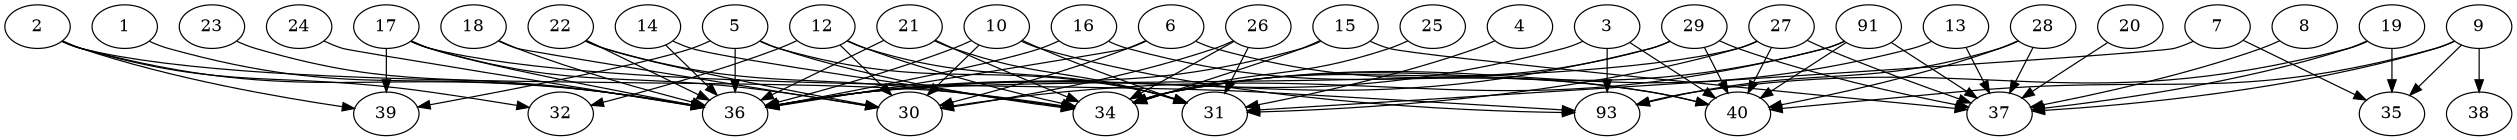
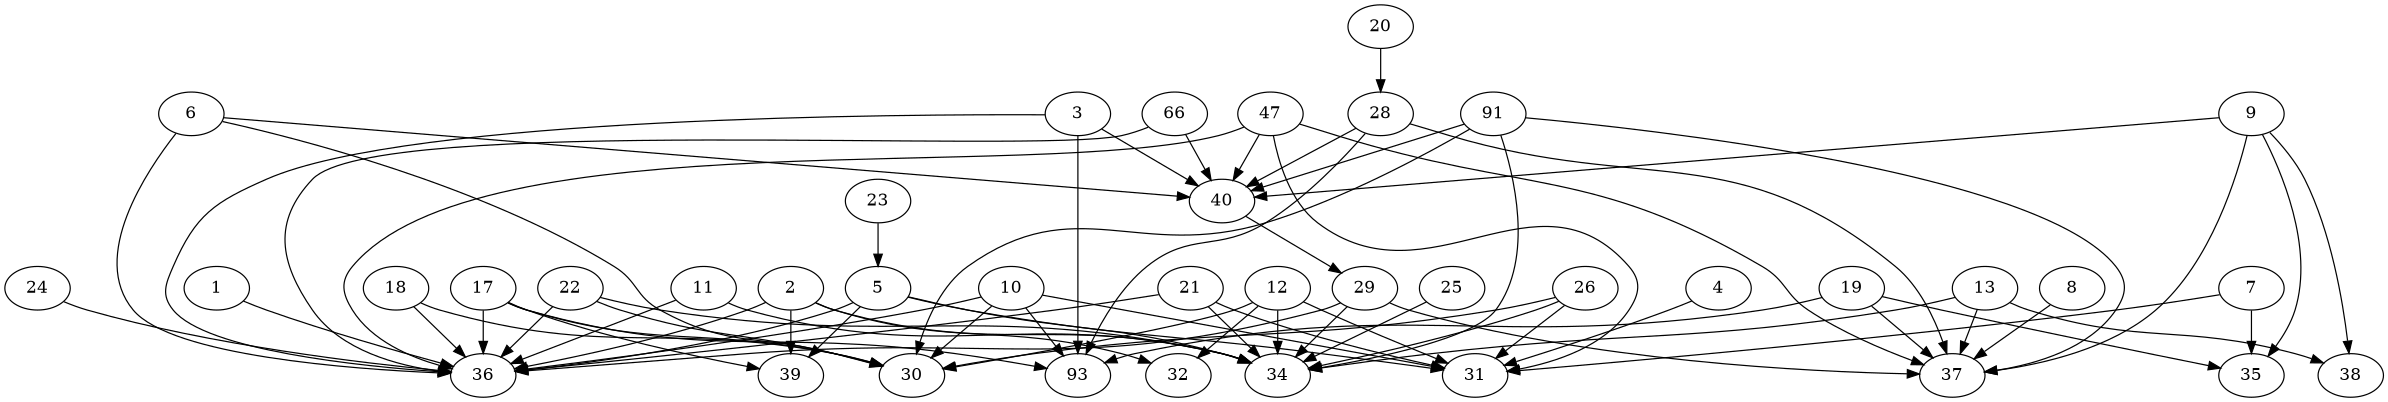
node "14": label "14" -> "11"
node "16": label "16" -> "66"
node "15": removed
node "27": label "27" -> "47"
edge "29" -> "40": reversed
edge "20" -> "37": now "20" -> "28"
edge "23" -> "36": now "23" -> "5"
edge "13" -> "38": added
